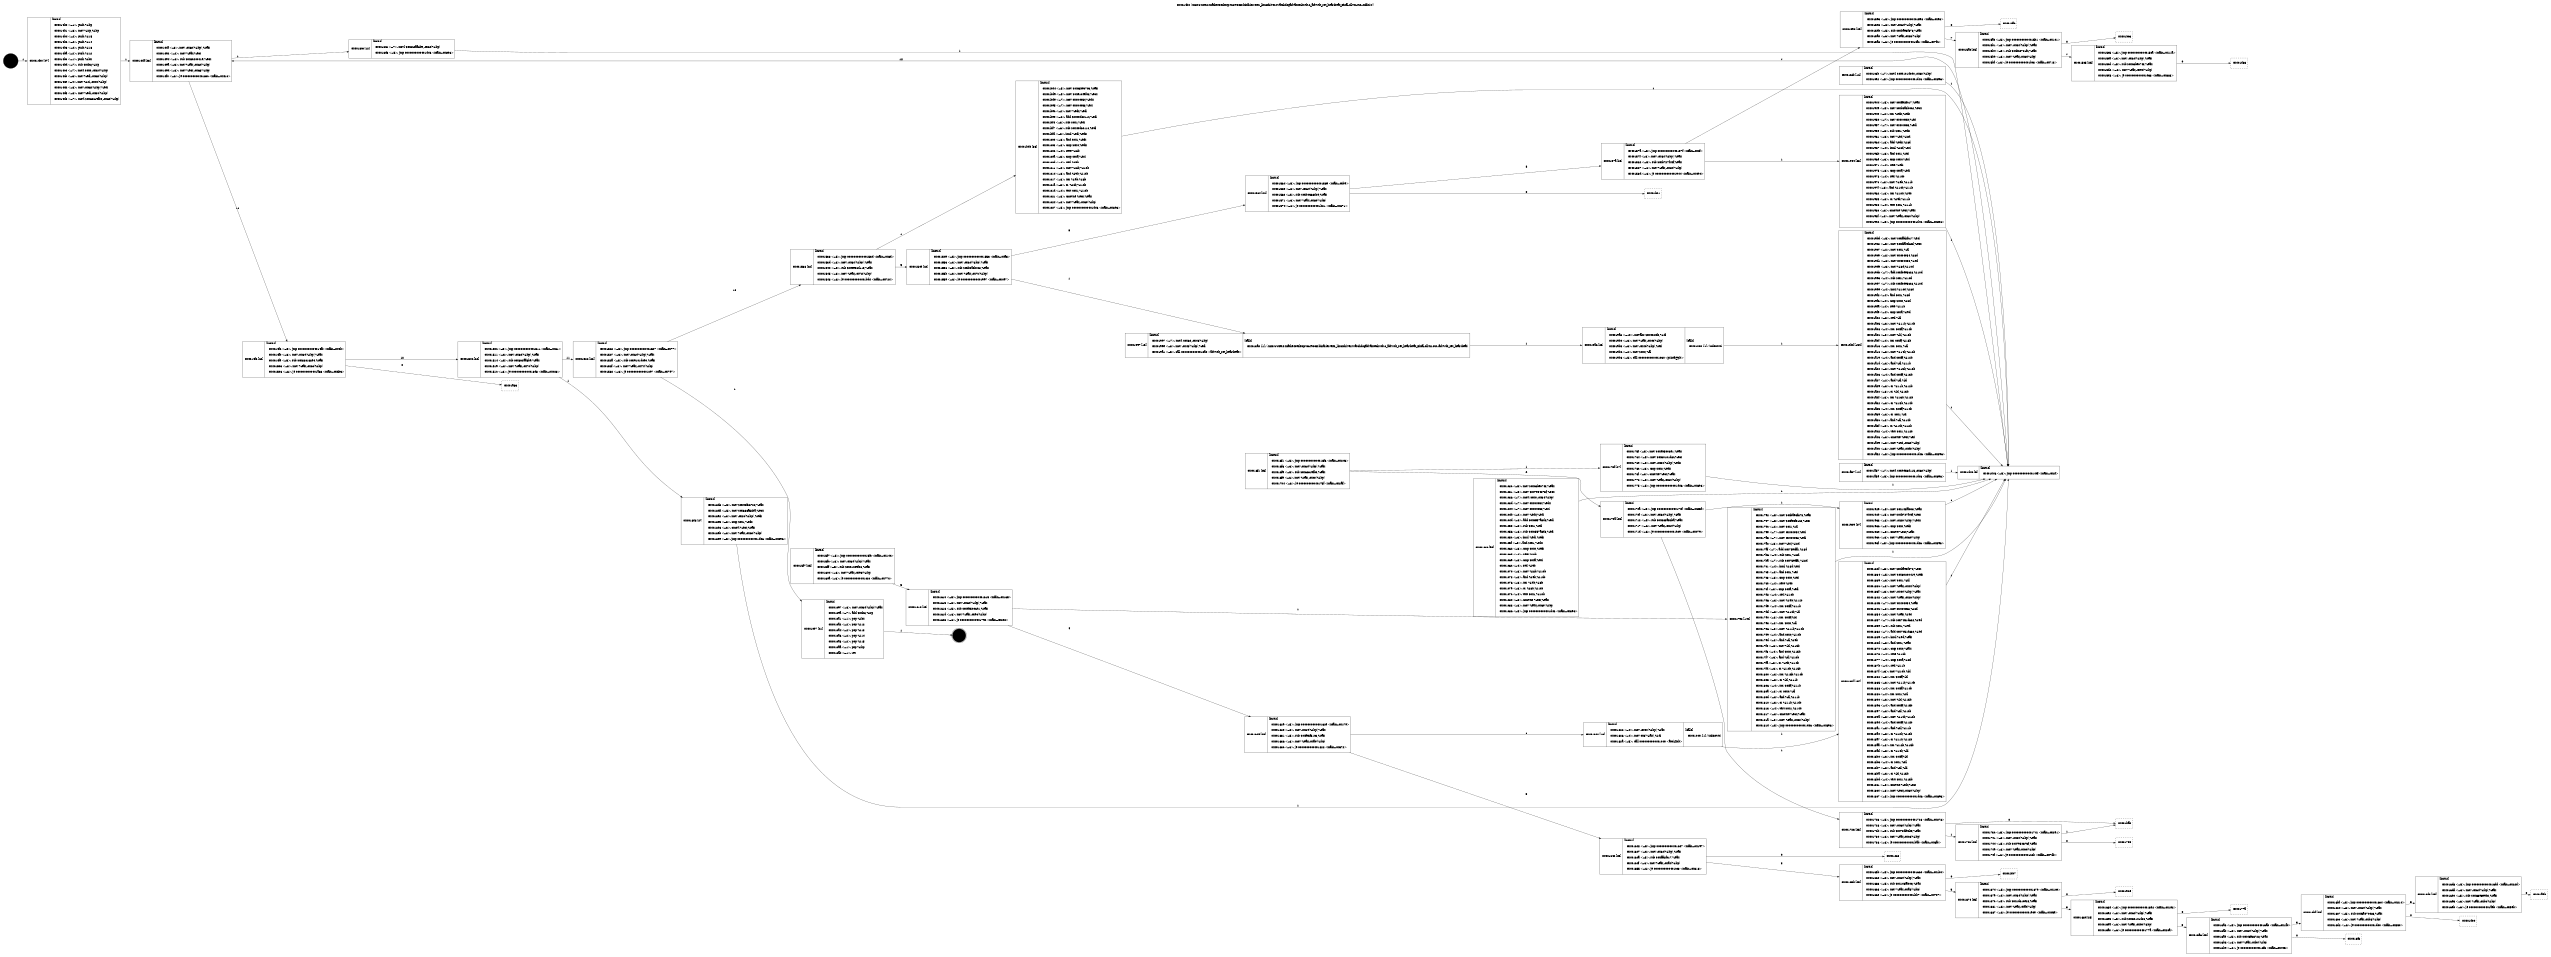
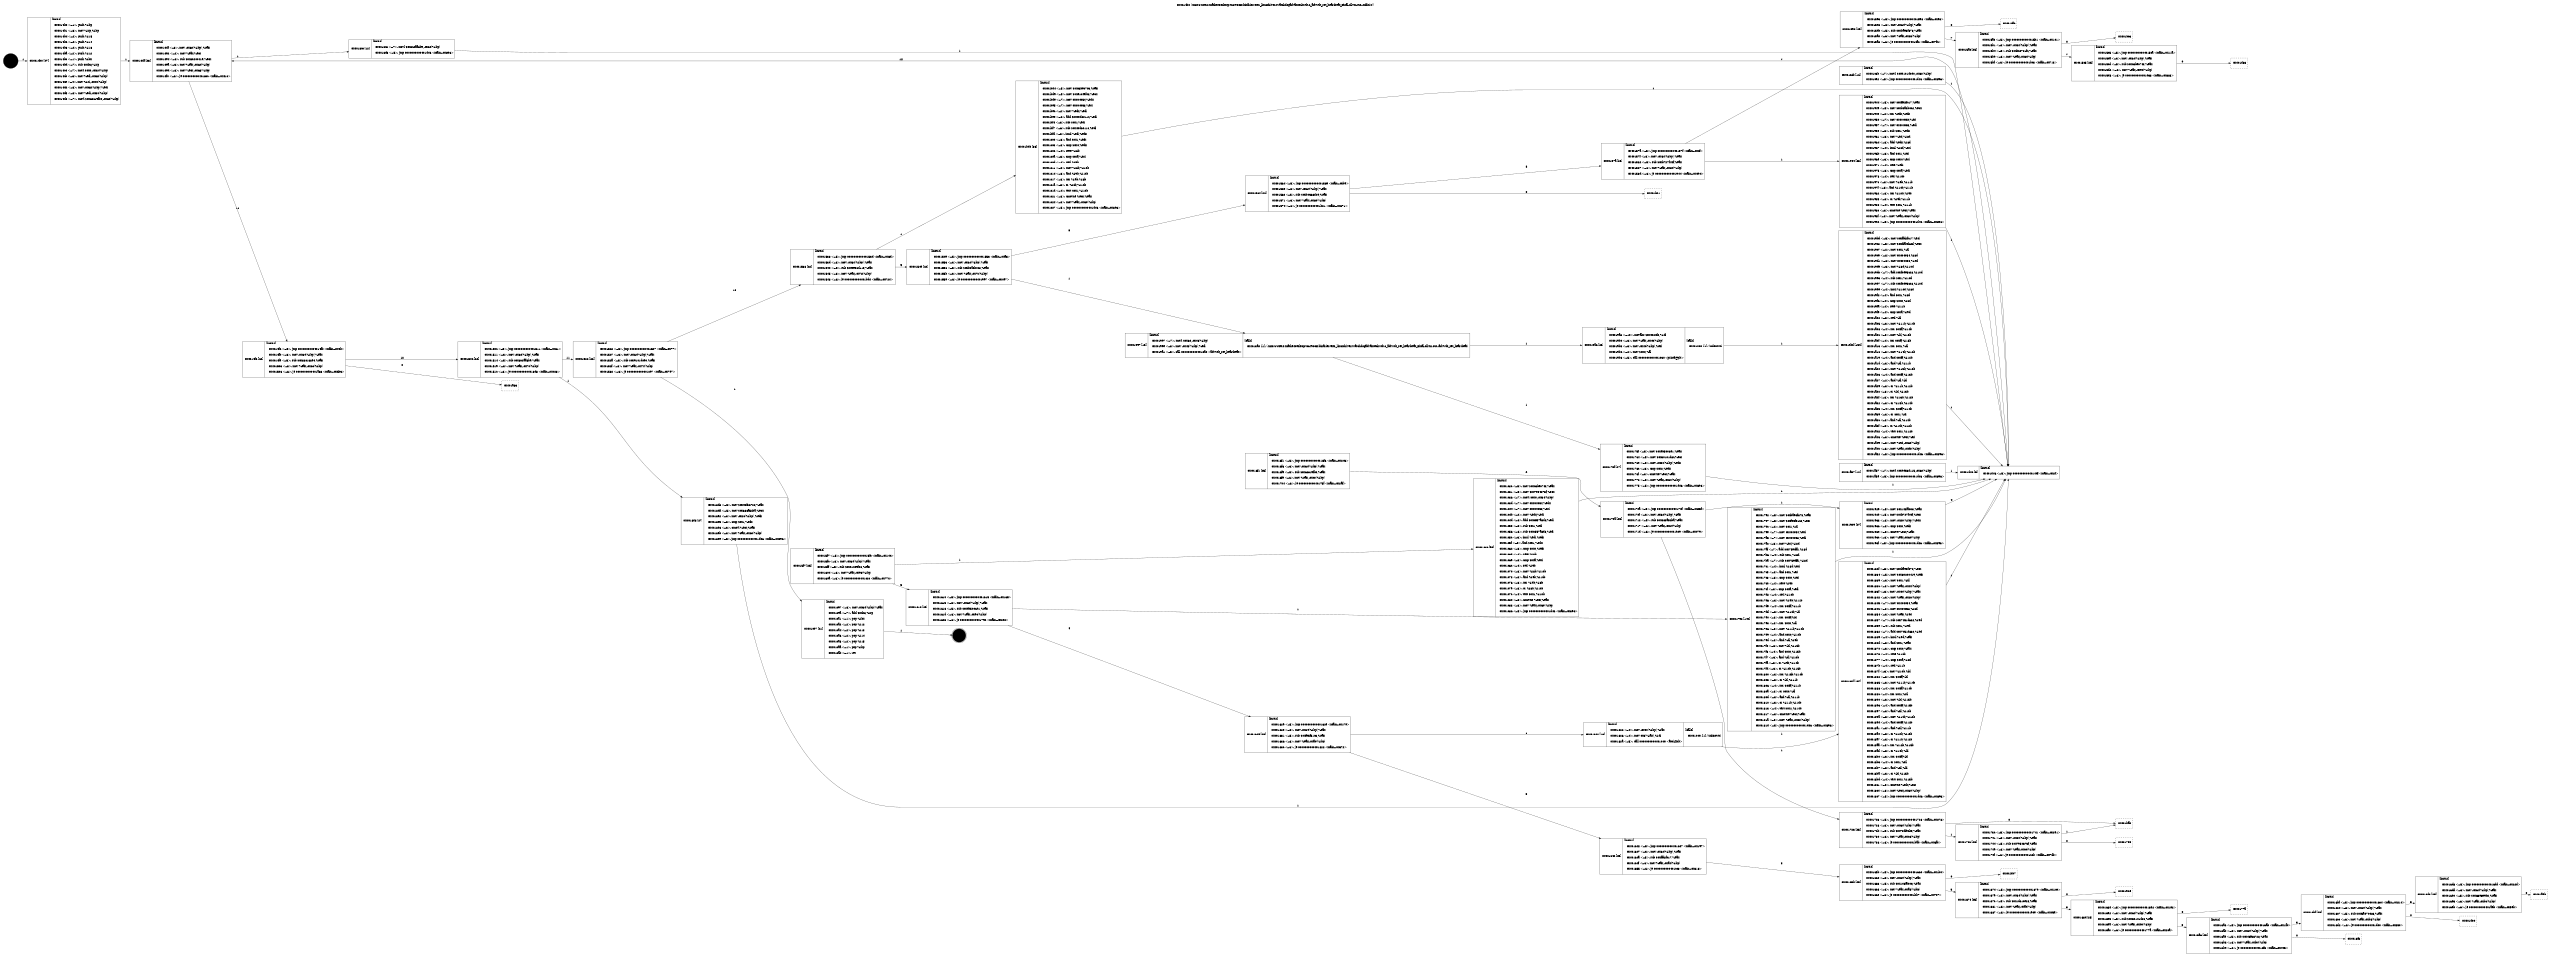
edge "0x4016f1 [25]" -> "0x40175f [27]": now "0x401997 [15]" -> "0x40175f [27]"
edge "0x401929 [27]" -> "0x401d46 [5]": label " 1" -> " 4"
edge "0x4015f7 [25]" -> "0x401c2c [95]": added, label "1"
node "0x401cc8": removed
